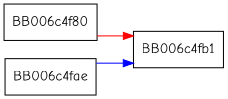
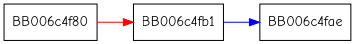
edge "BB006c4fae" -> "BB006c4fb1": reversed
